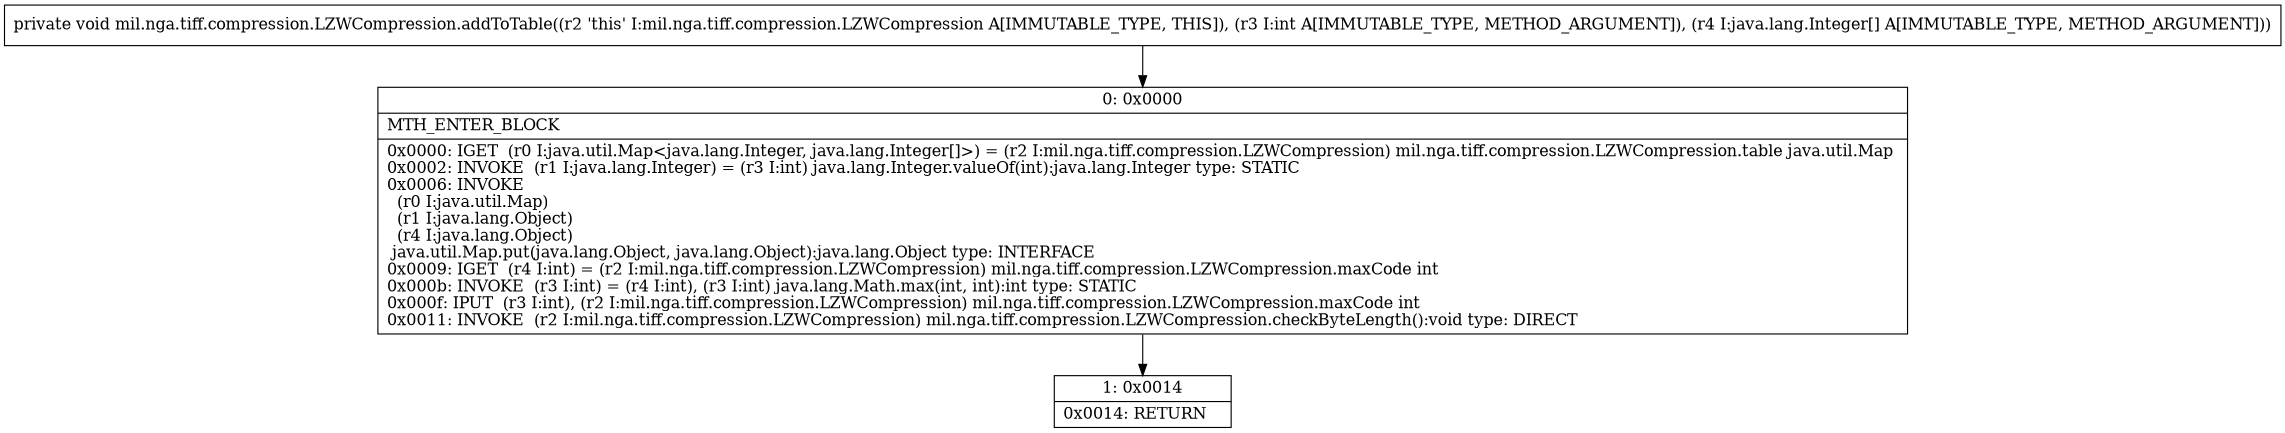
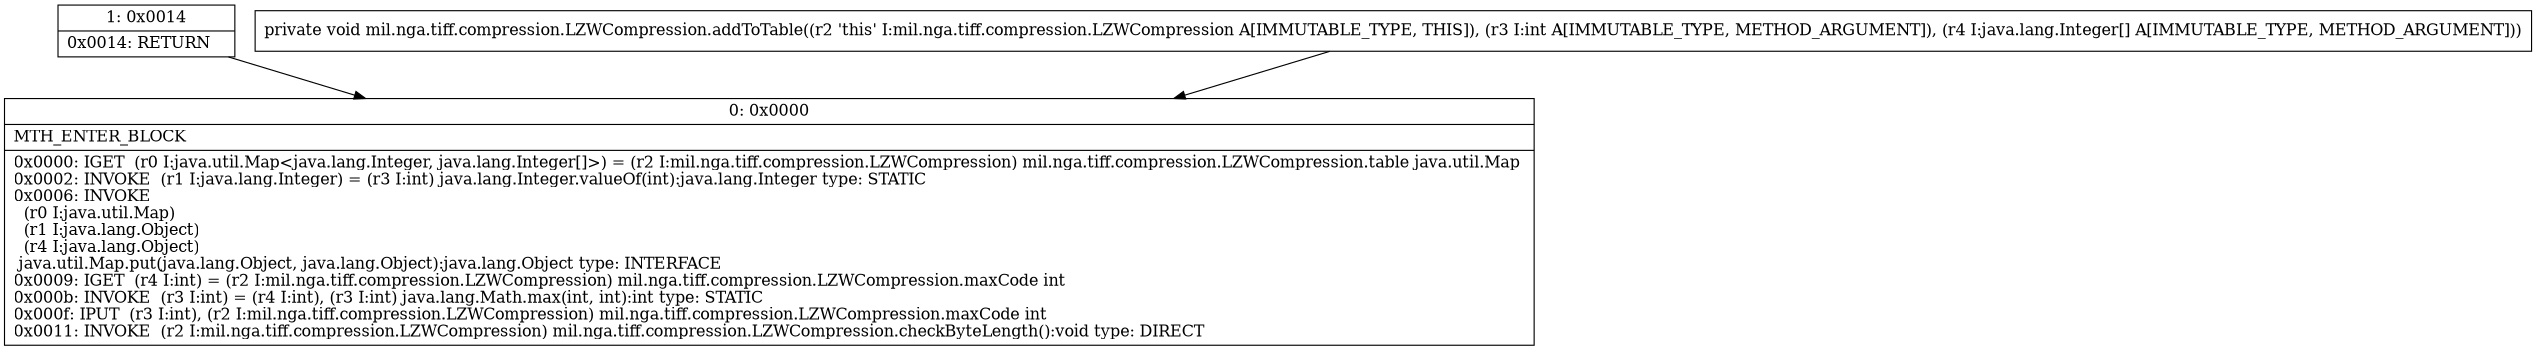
edge "0: 0x0000" -> "1: 0x0014": reversed
